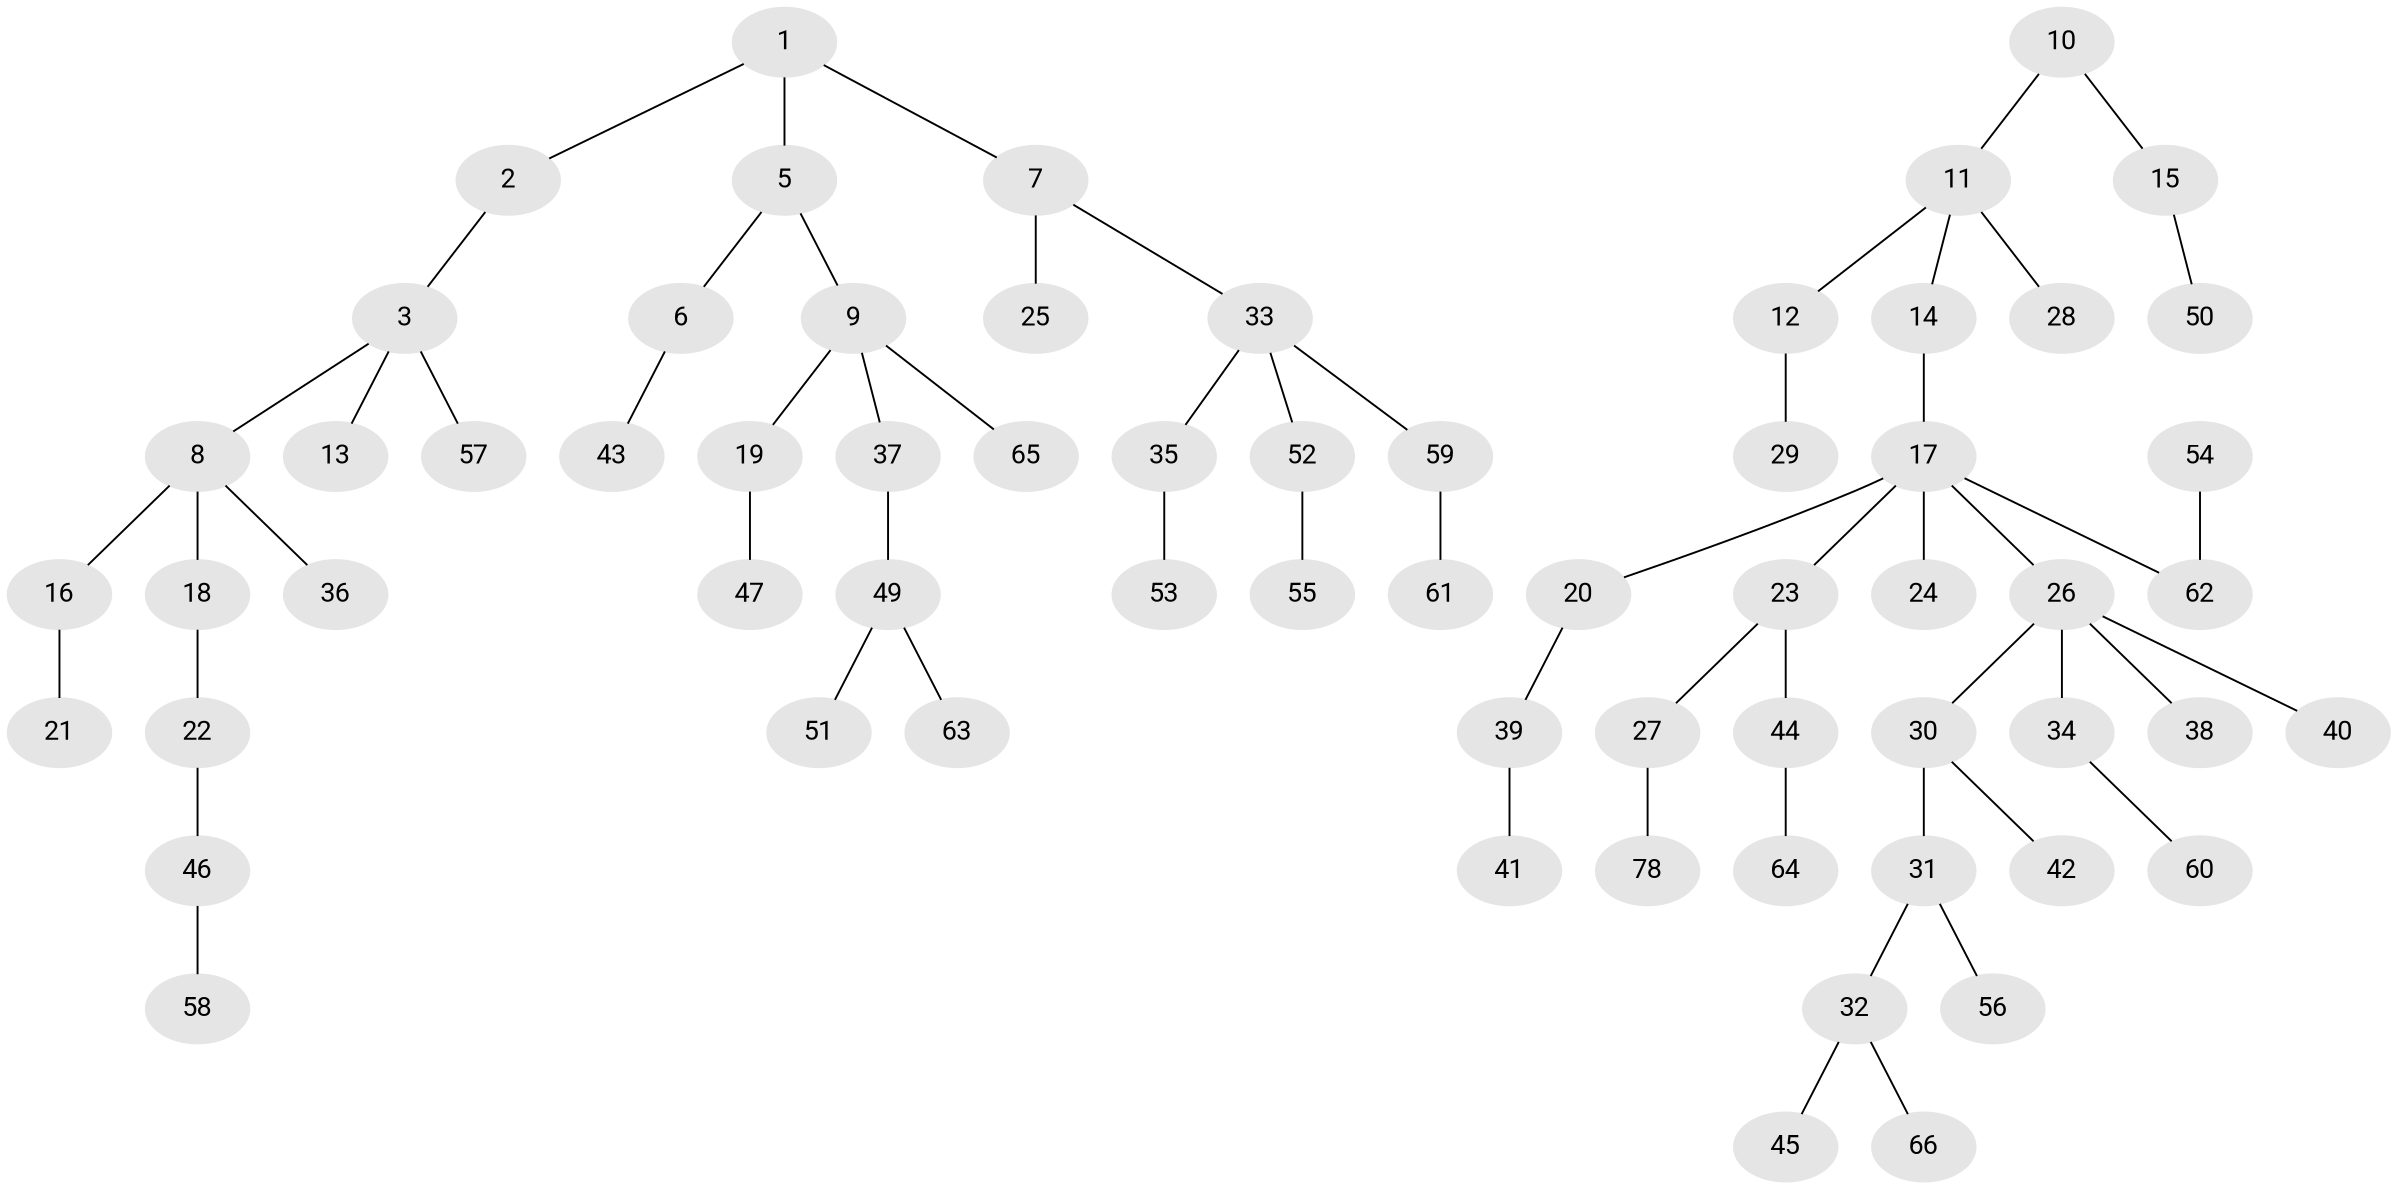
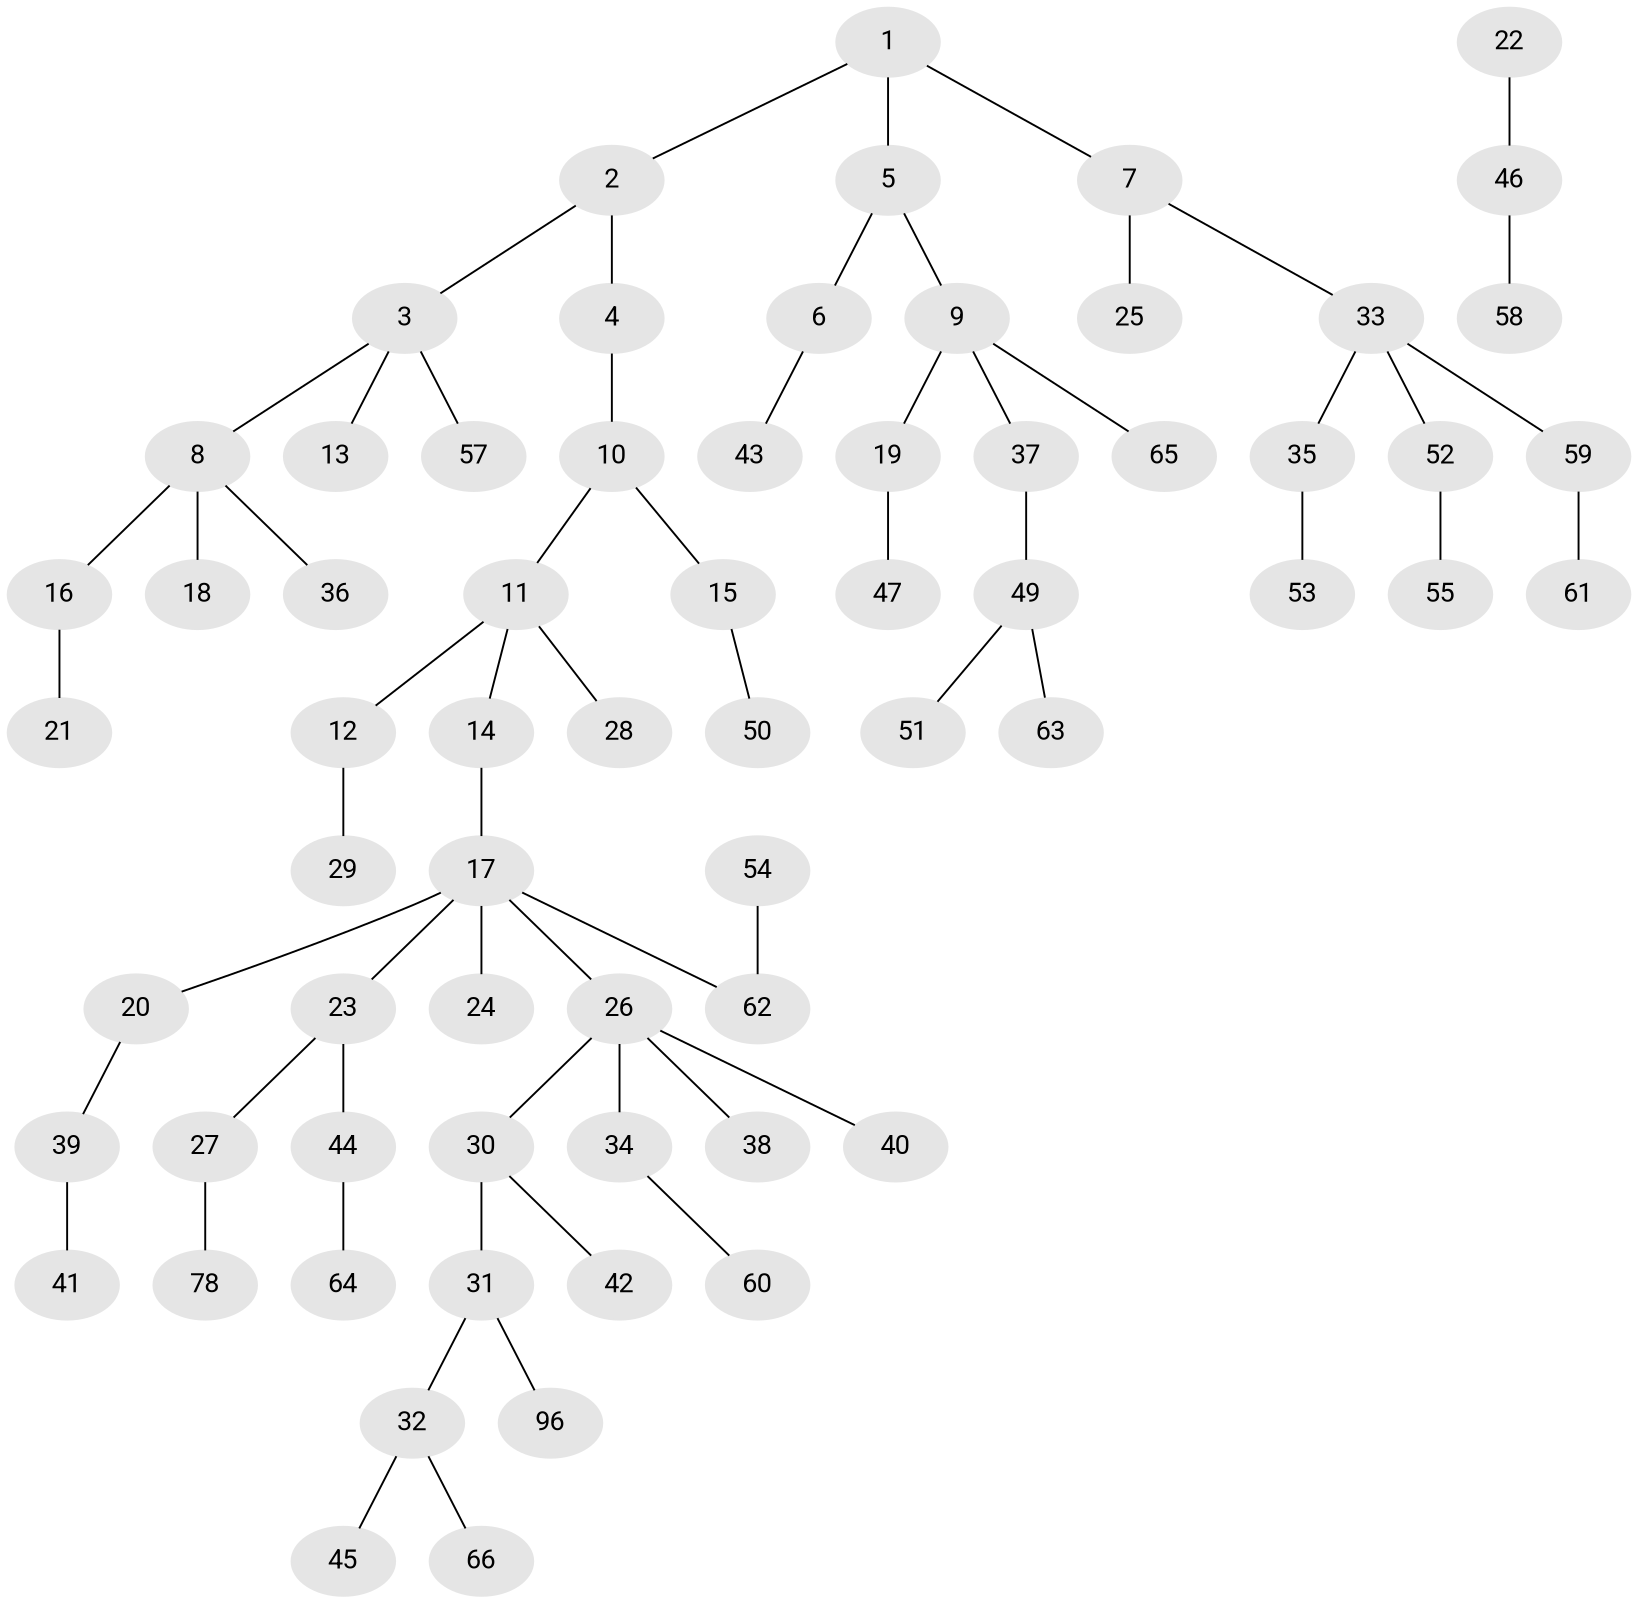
node "4": added
edge "18" -- "22": removed
node "56": label "56" -> "96"
